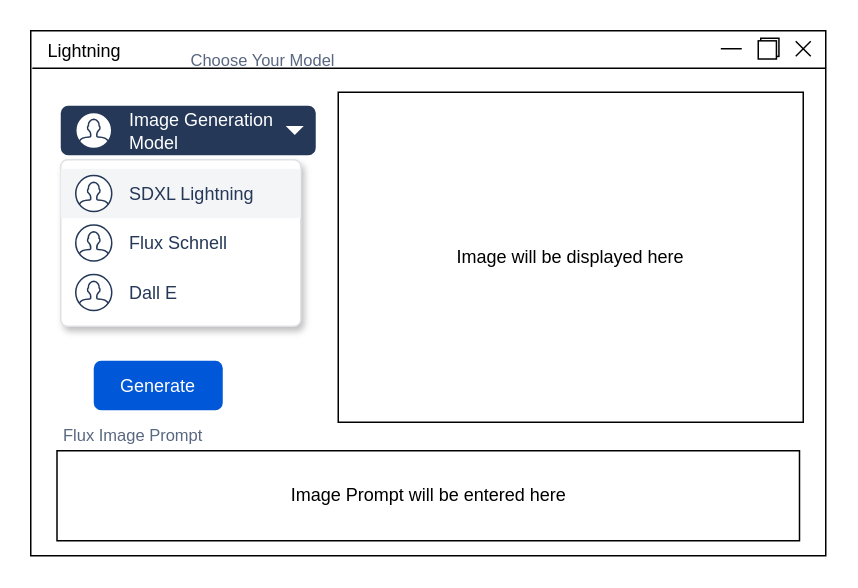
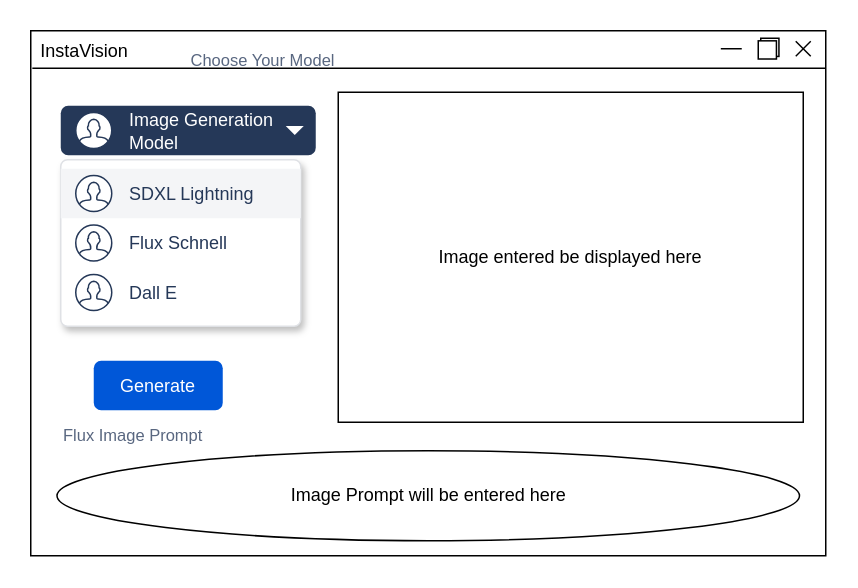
node "Lightning": label "Lightning" -> "InstaVision"
node "Image will be displayed here": label "Image will be displayed here" -> "Image entered be displayed here"
node "Image Prompt will be entered here": shape rectangle -> ellipse
